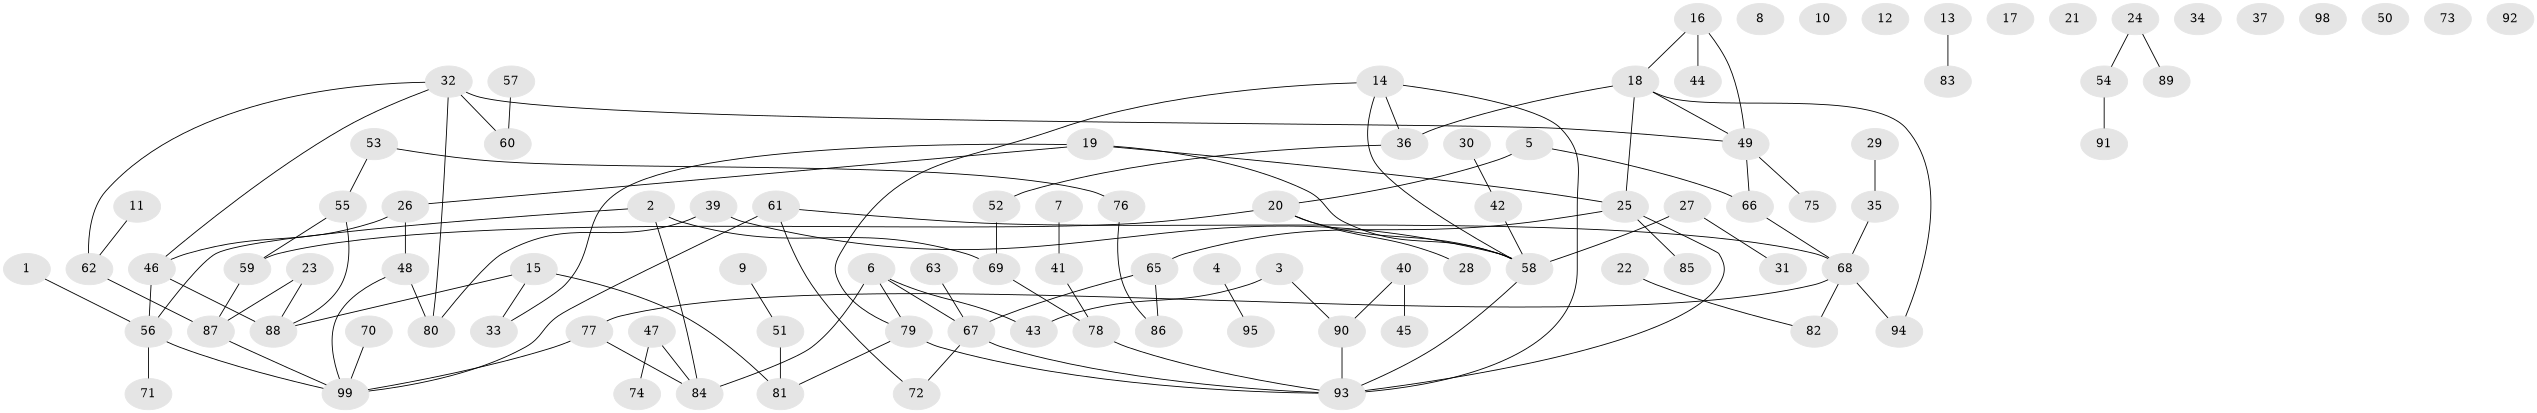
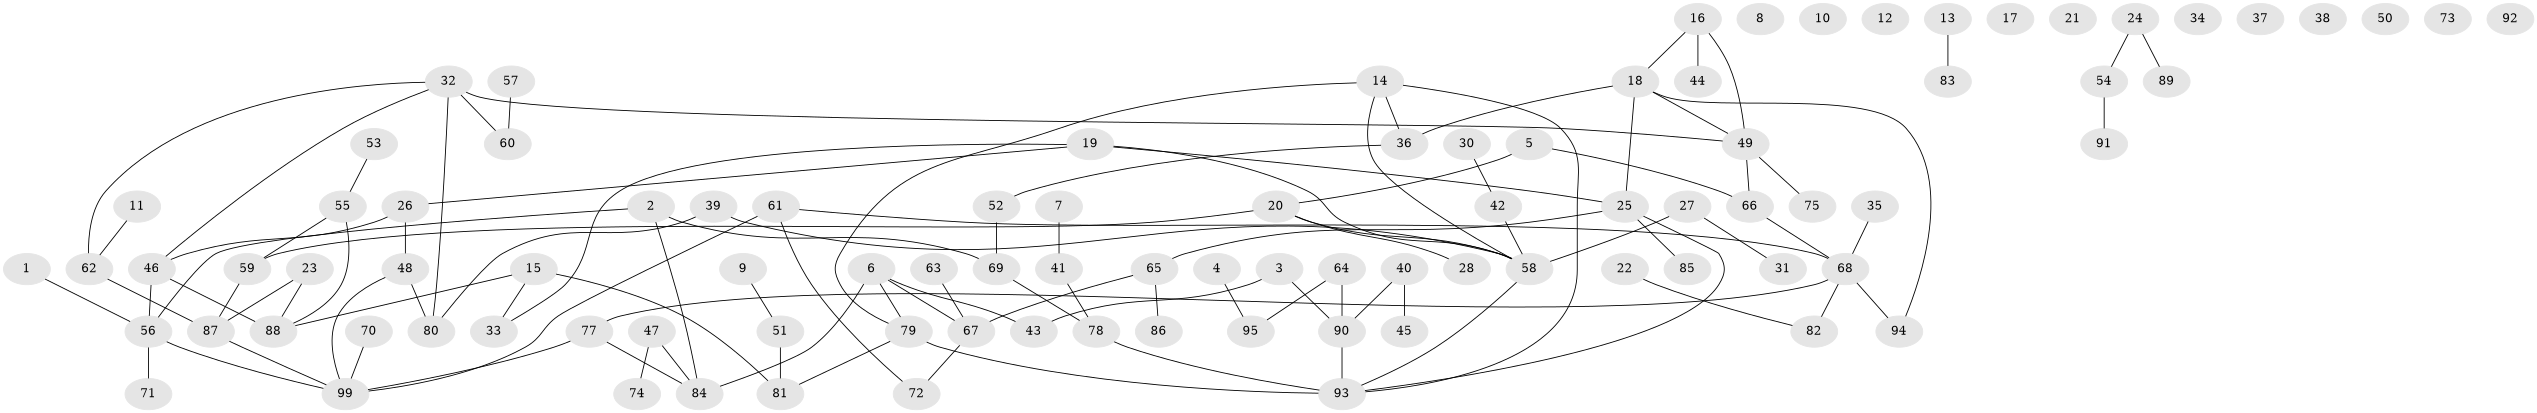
node "98": label "98" -> "38"
node "29": removed
node "76": removed
node "64": added
edge "67" -- "93": removed
